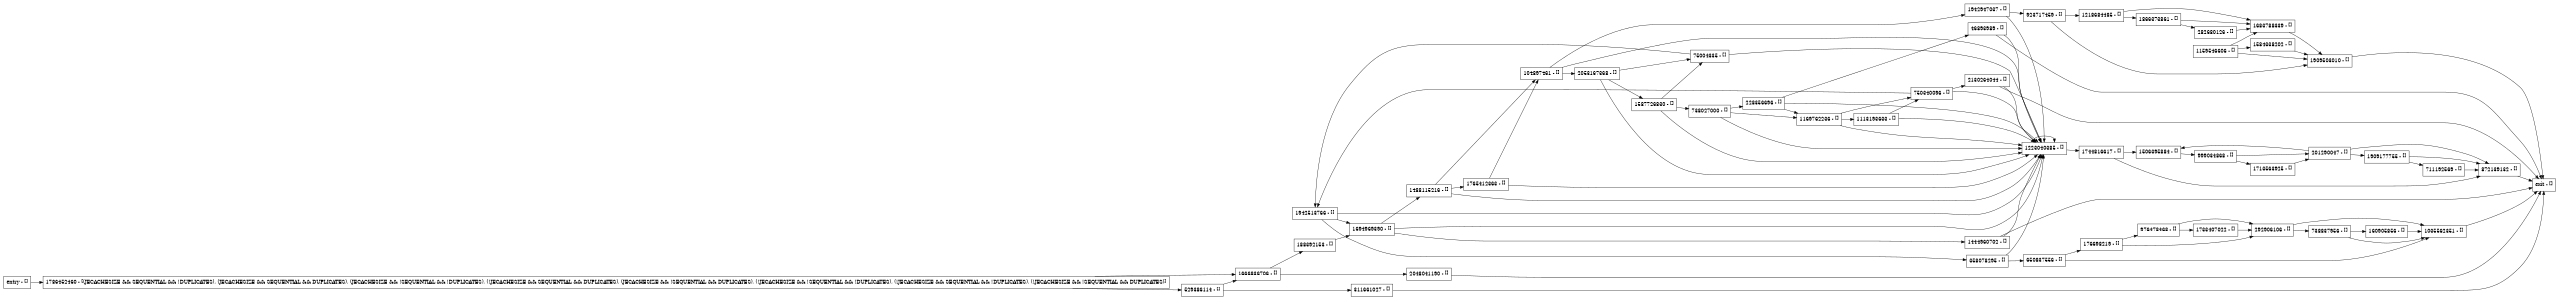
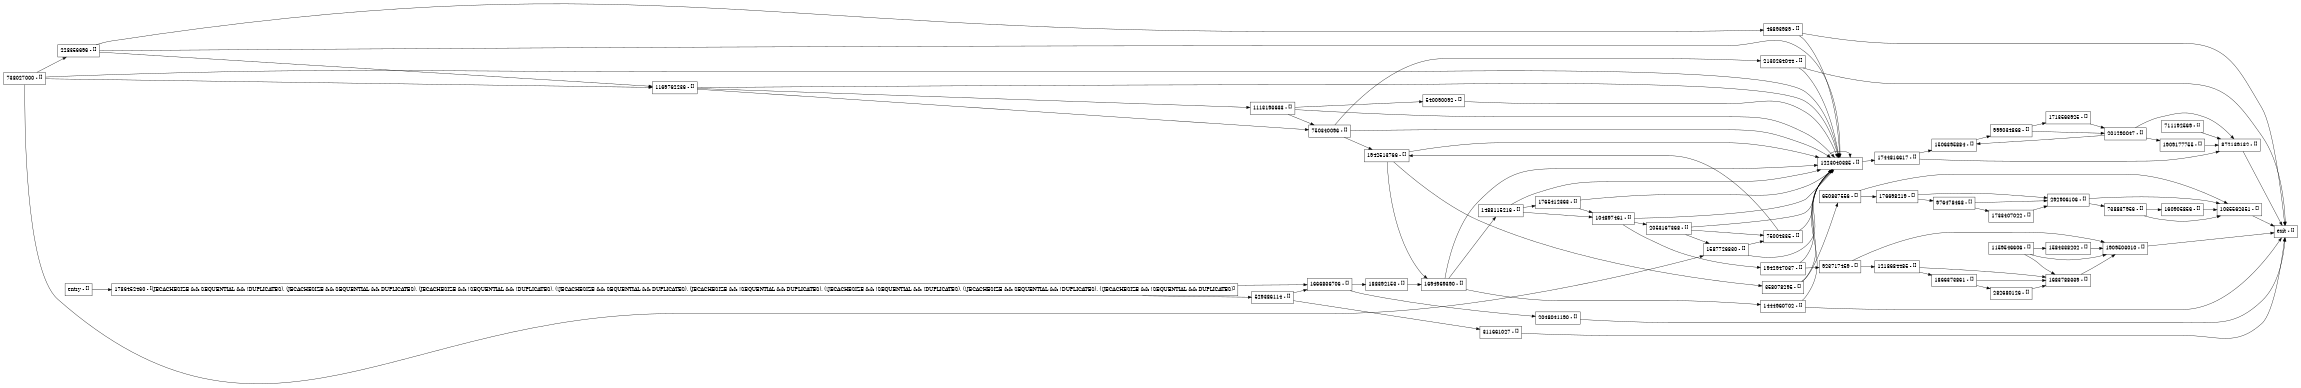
node "540090092 - []": added
edge "1587726830 - []" -> "738027000 - []": reversed
edge "1909177755 - []" -> "711192569 - []": removed
